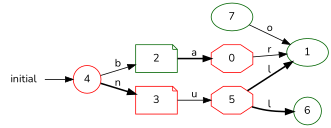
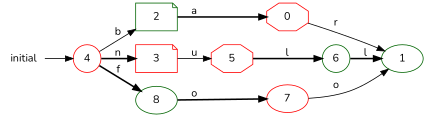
node "7": color darkgreen -> red
edge "5" -> "1": now "6" -> "1"
node "8": added
